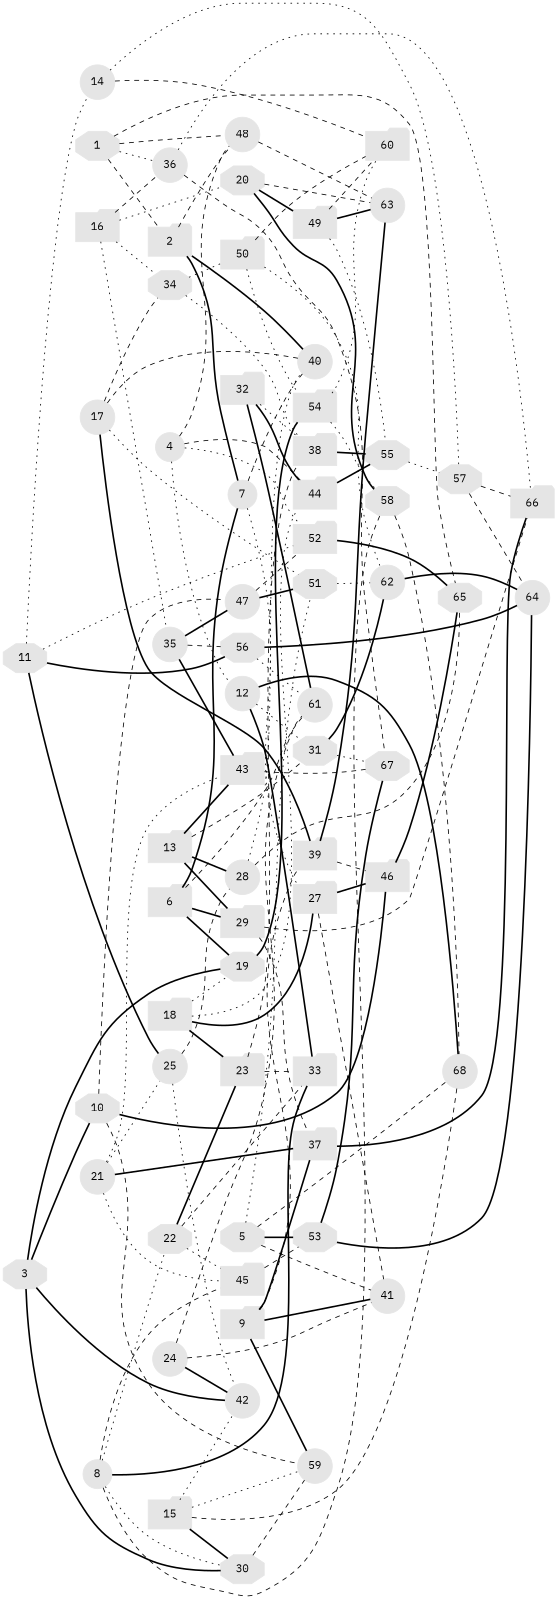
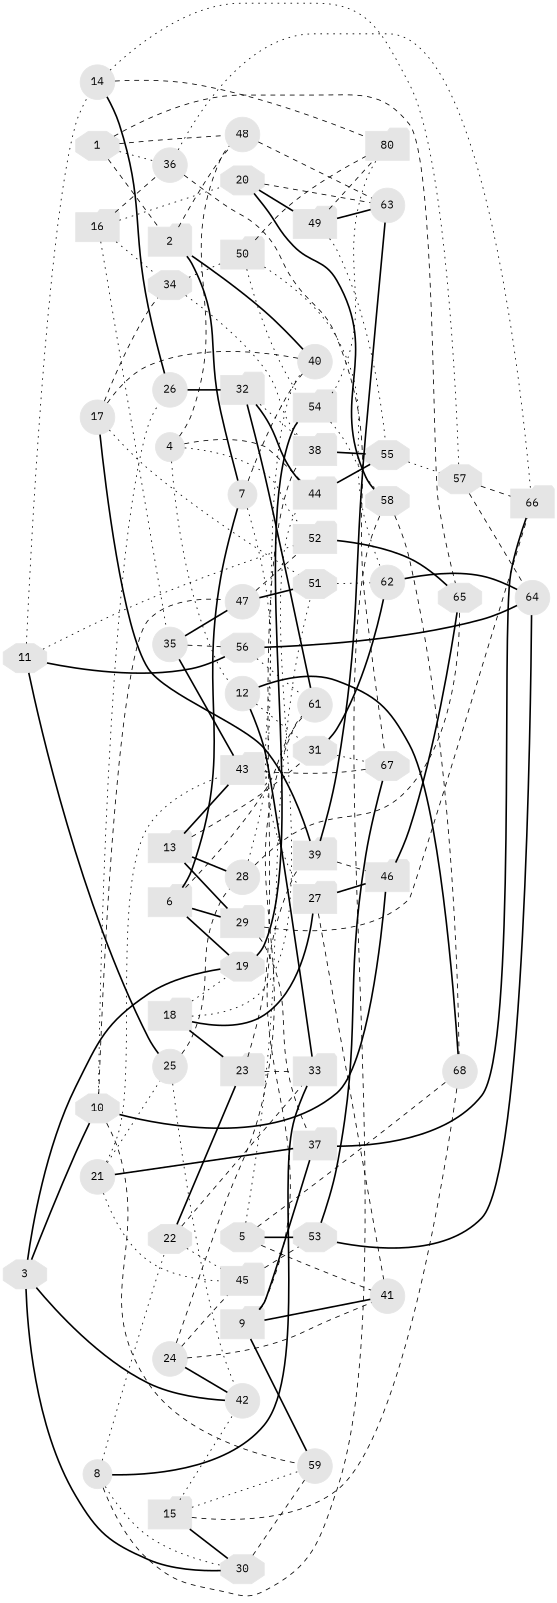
node "60": label "60" -> "80"
node "26": added
edge "45" -- "8": now "45" -- "24"
